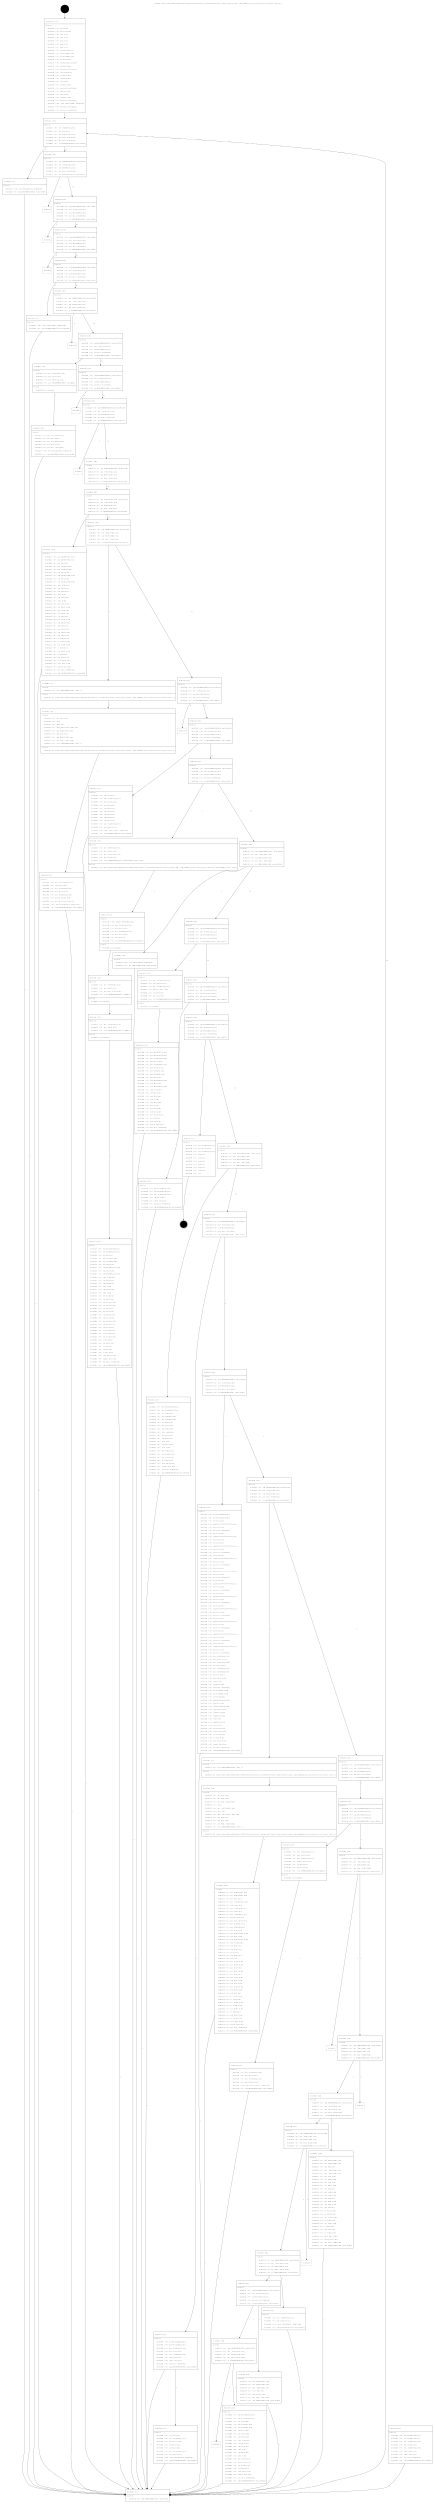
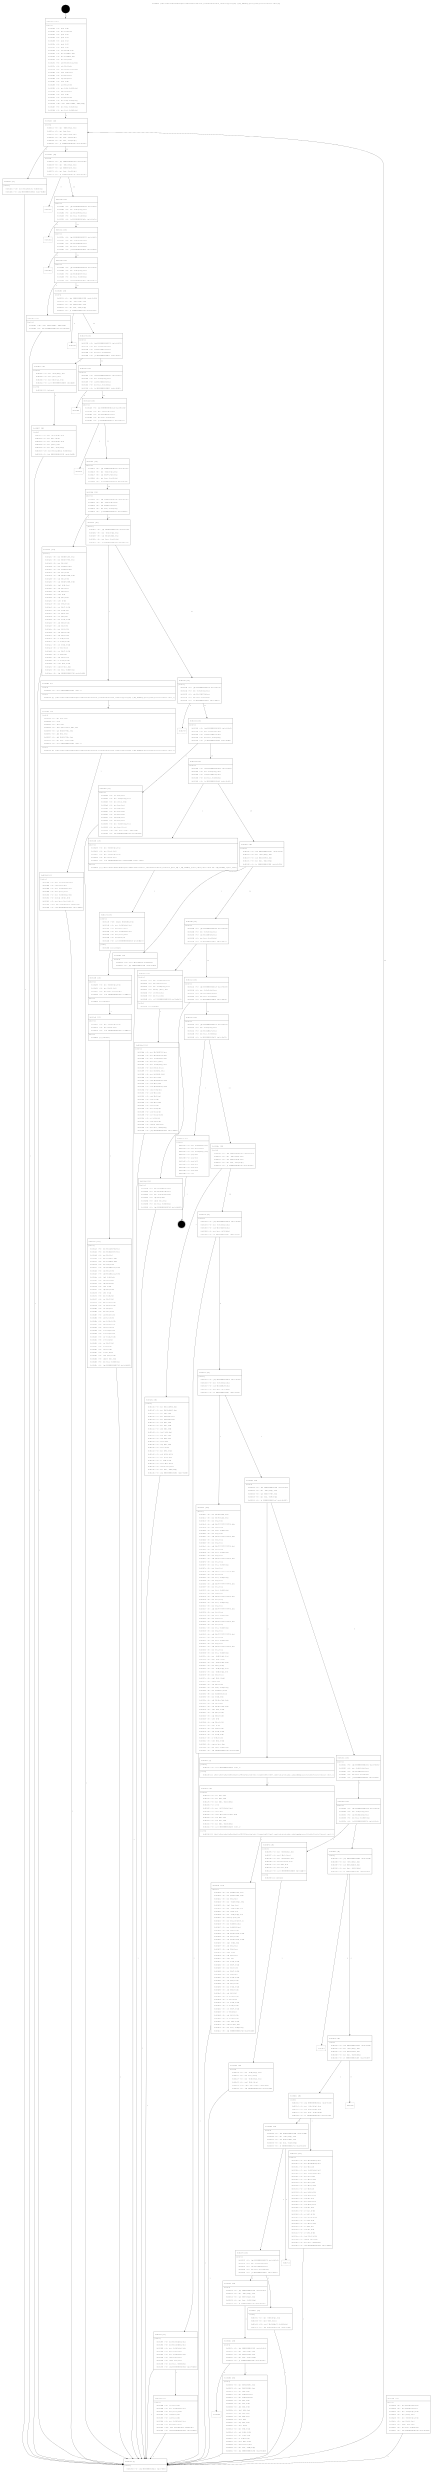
node "0x4017e3 [30]": removed
